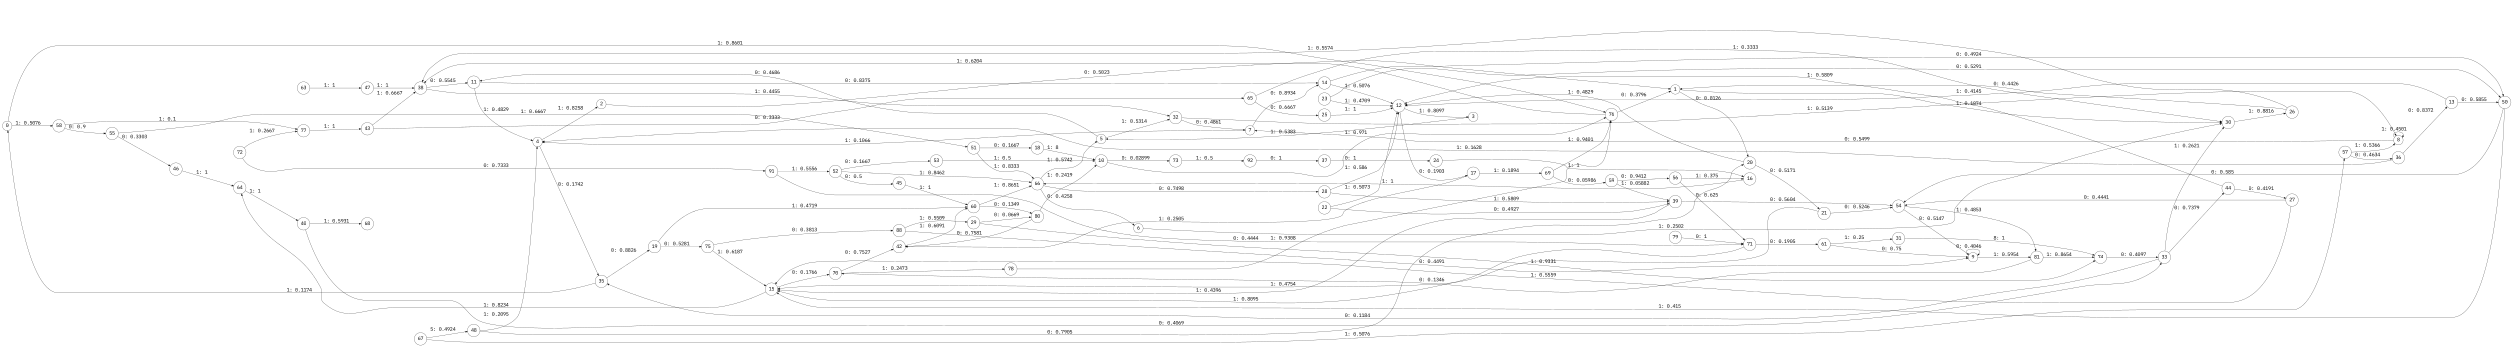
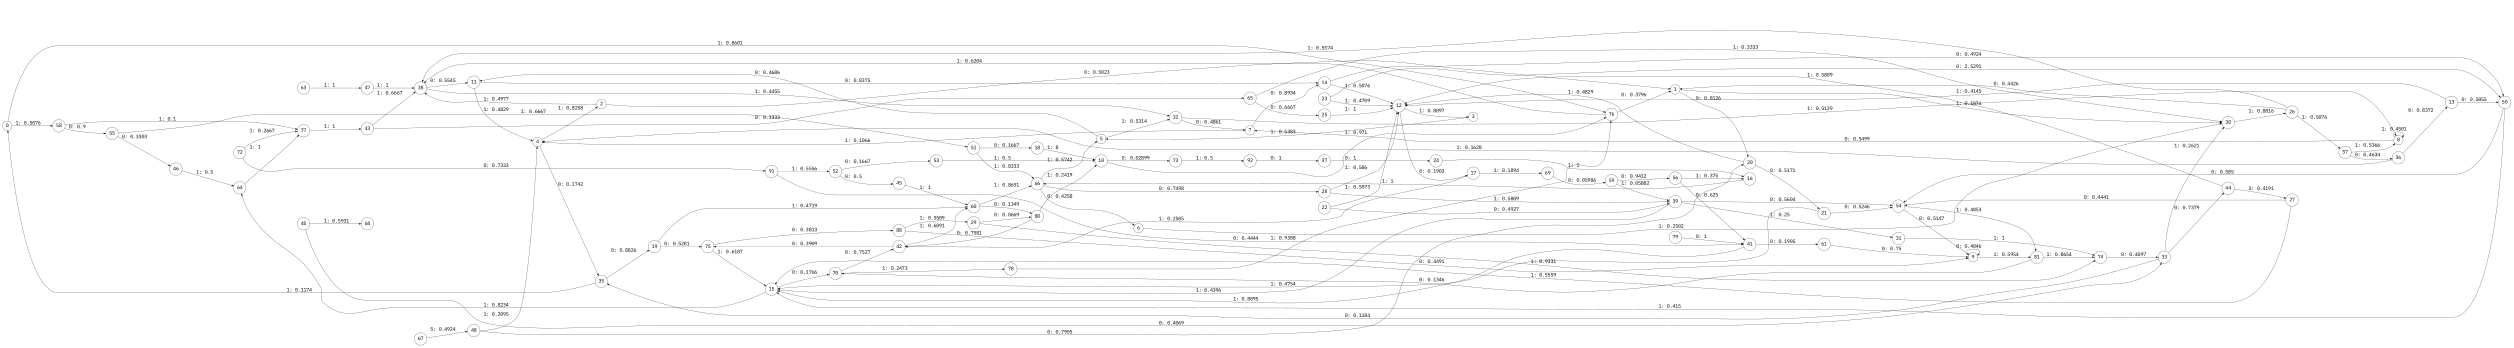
edge "23" -> "50": label "0: 0.5291   " -> "0: 2.5291   "
edge "2" -> "38": added, label "1: 0.4977"
edge "69" -> "76": removed, label "1: 0.9401"
edge "46" -> "64": label "1: 1        " -> "1: 0.5      "
edge "52" -> "66": removed, label "1: 0.8462"
edge "64" -> "40": now "64" -> "77"
edge "31" -> "74": label "8: 1        " -> "1: 1        "
edge "61" -> "31": now "39" -> "31"
node "71": label "71" -> "41"
edge "42" -> "75": added, label "0: 0.3909"
edge "67" -> "57": now "26" -> "57"
